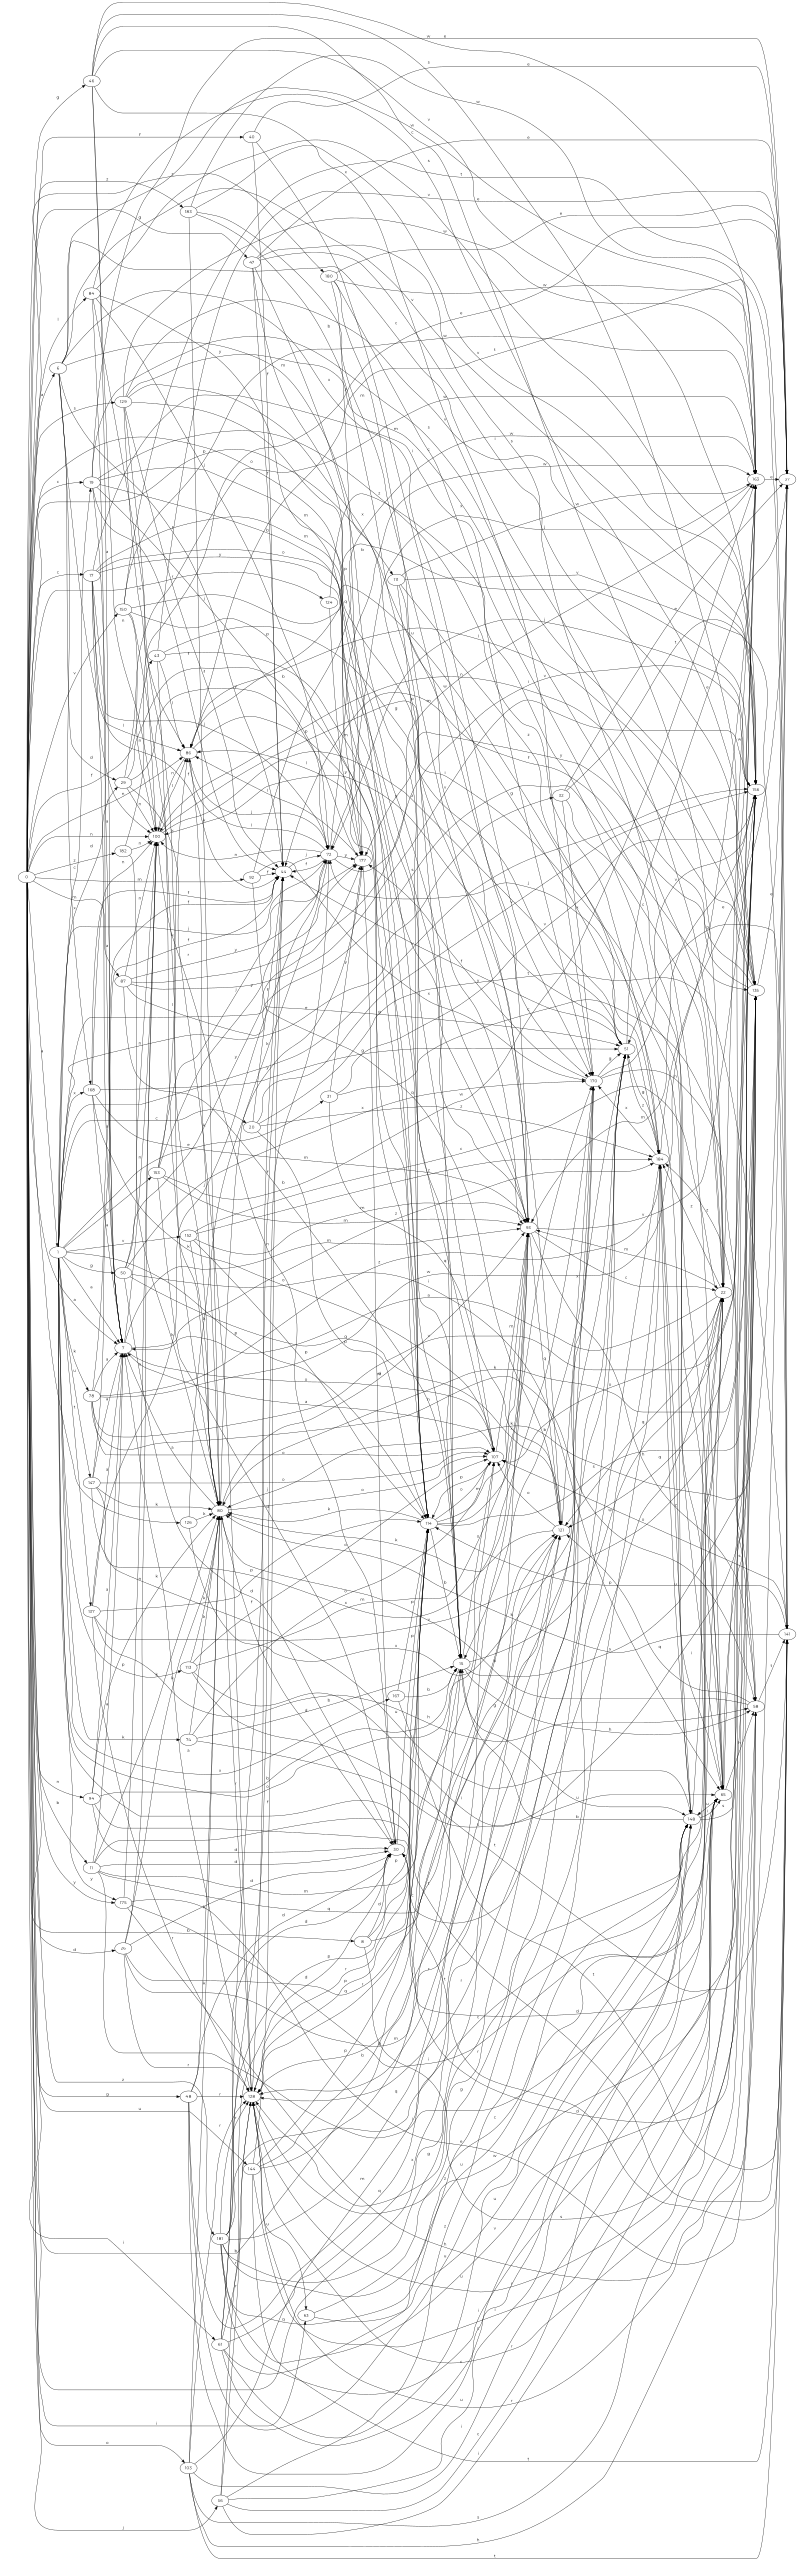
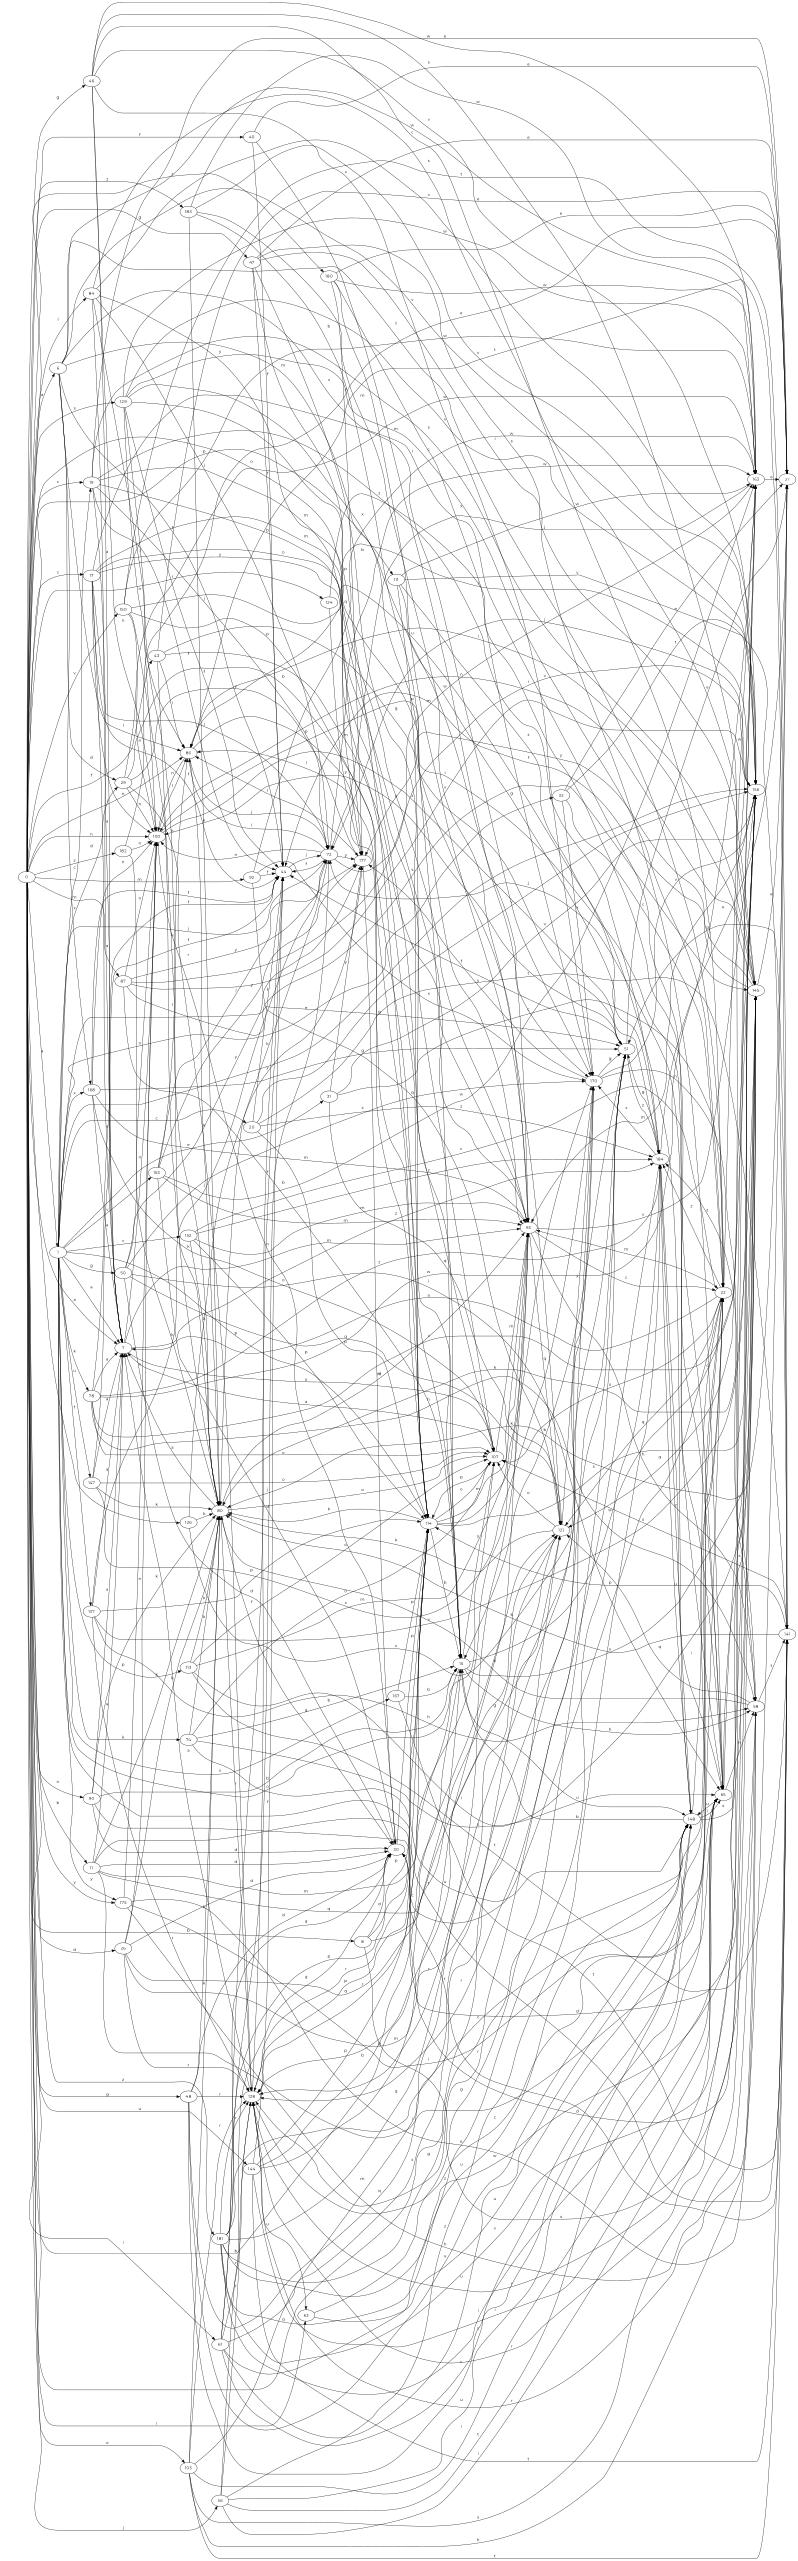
node "135": label "135" -> "145"
edge "147" -> "148": now "74" -> "148"
node "94": label "94" -> "90"
